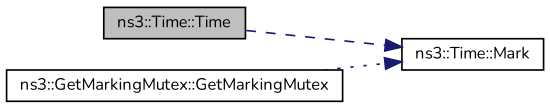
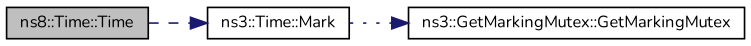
node "ns3::Time::Time": label "ns3::Time::Time" -> "ns8::Time::Time"
edge "ns3::GetMarkingMutex::GetMarkingMutex" -> "ns3::Time::Mark": reversed
